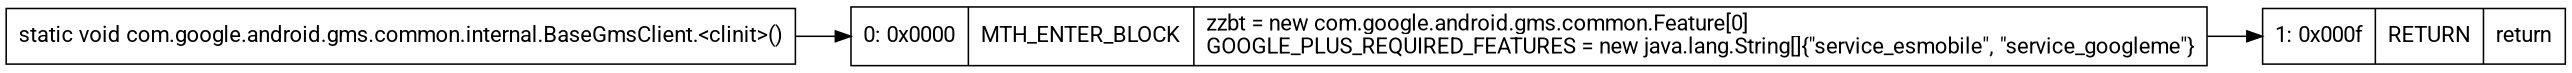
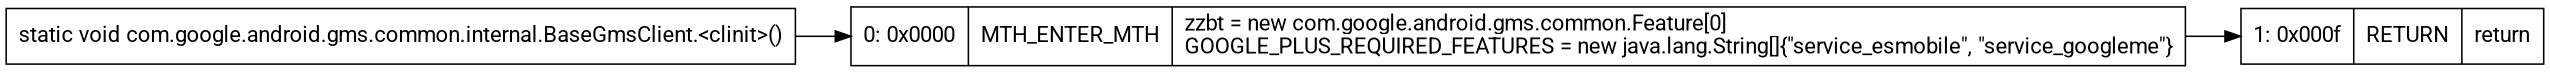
node "0: 0x0000": text "MTH_ENTER_BLOCK" -> "MTH_ENTER_MTH"
